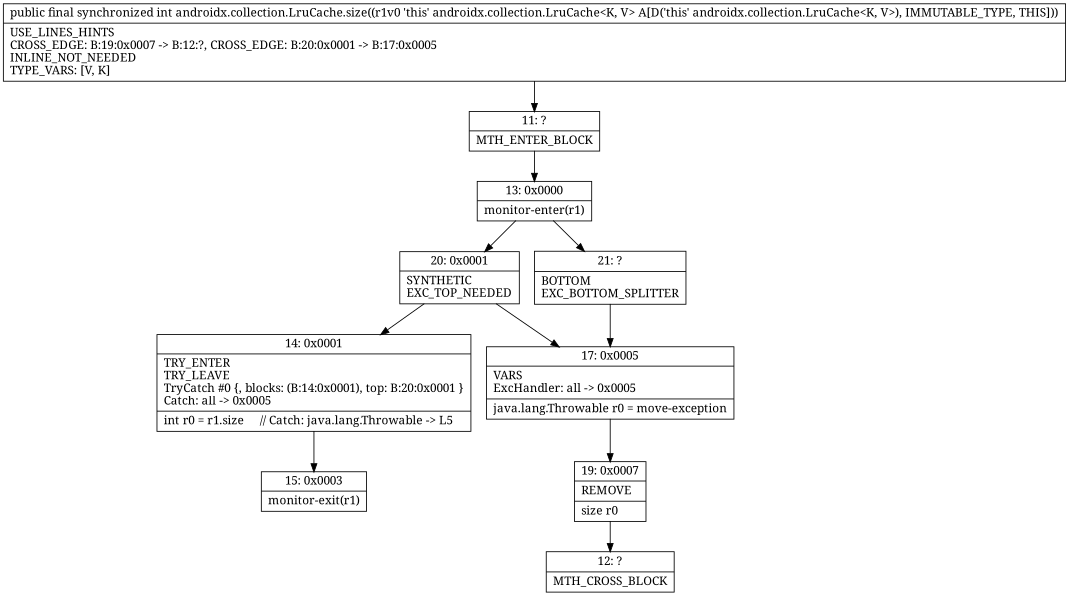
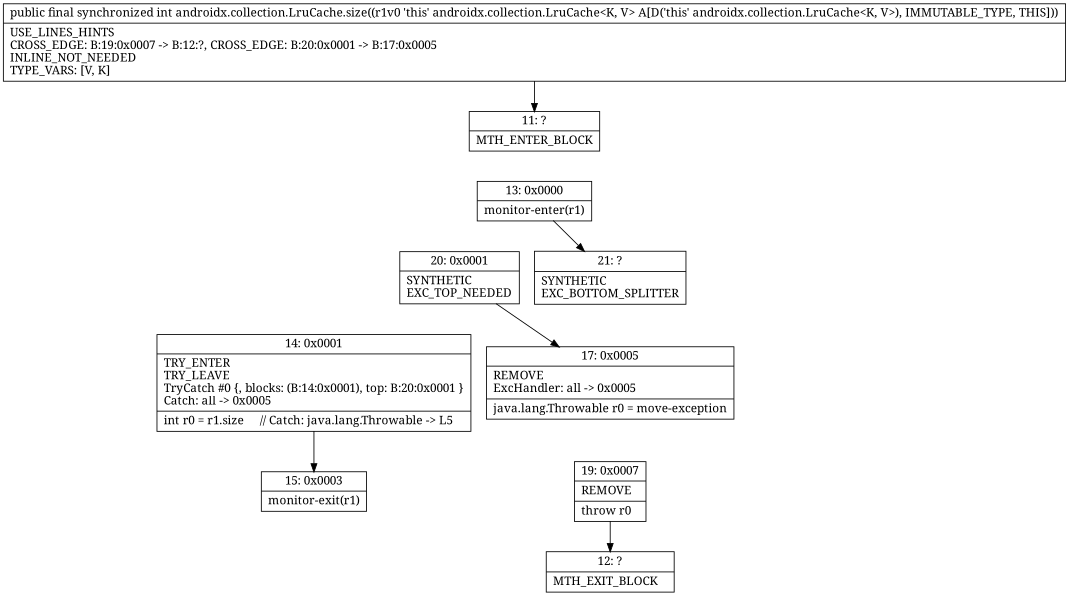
edge "11: ?" -> "13: 0x0000": removed
edge "13: 0x0000" -> "20: 0x0001": removed
node "21: ?": text "BOTTOM" -> "SYNTHETIC"
edge "20: 0x0001" -> "14: 0x0001": removed
edge "21: ?" -> "17: 0x0005": removed
node "17: 0x0005": text "VARS" -> "REMOVE"
edge "17: 0x0005" -> "19: 0x0007": removed
node "19: 0x0007": text "size r0" -> "throw r0"
node "12: ?": text "MTH_CROSS_BLOCK" -> "MTH_EXIT_BLOCK"
